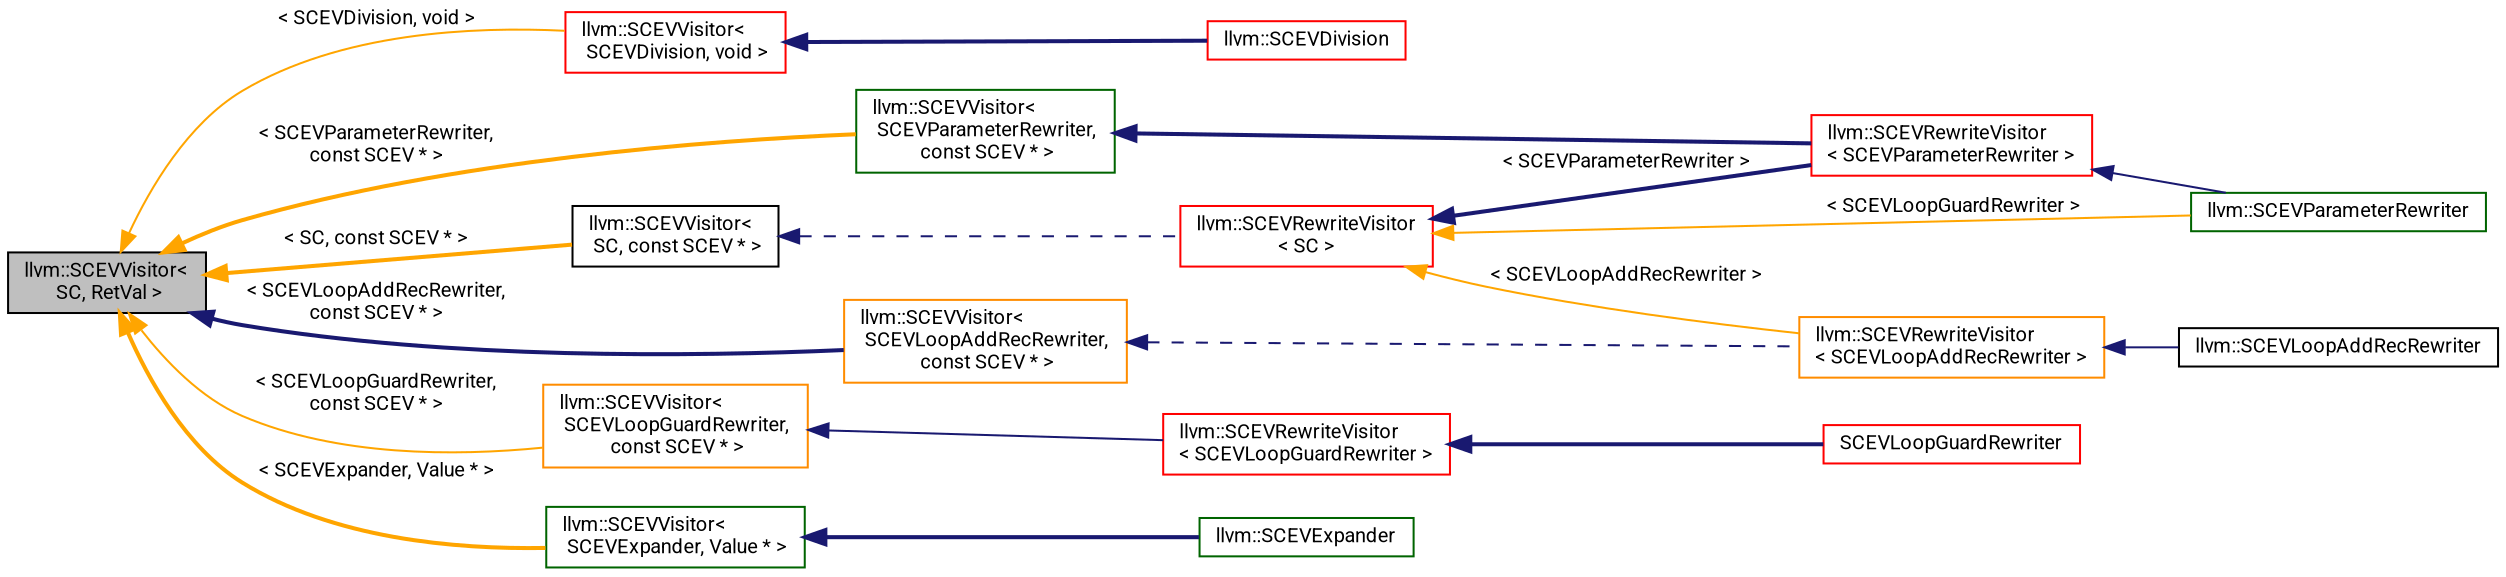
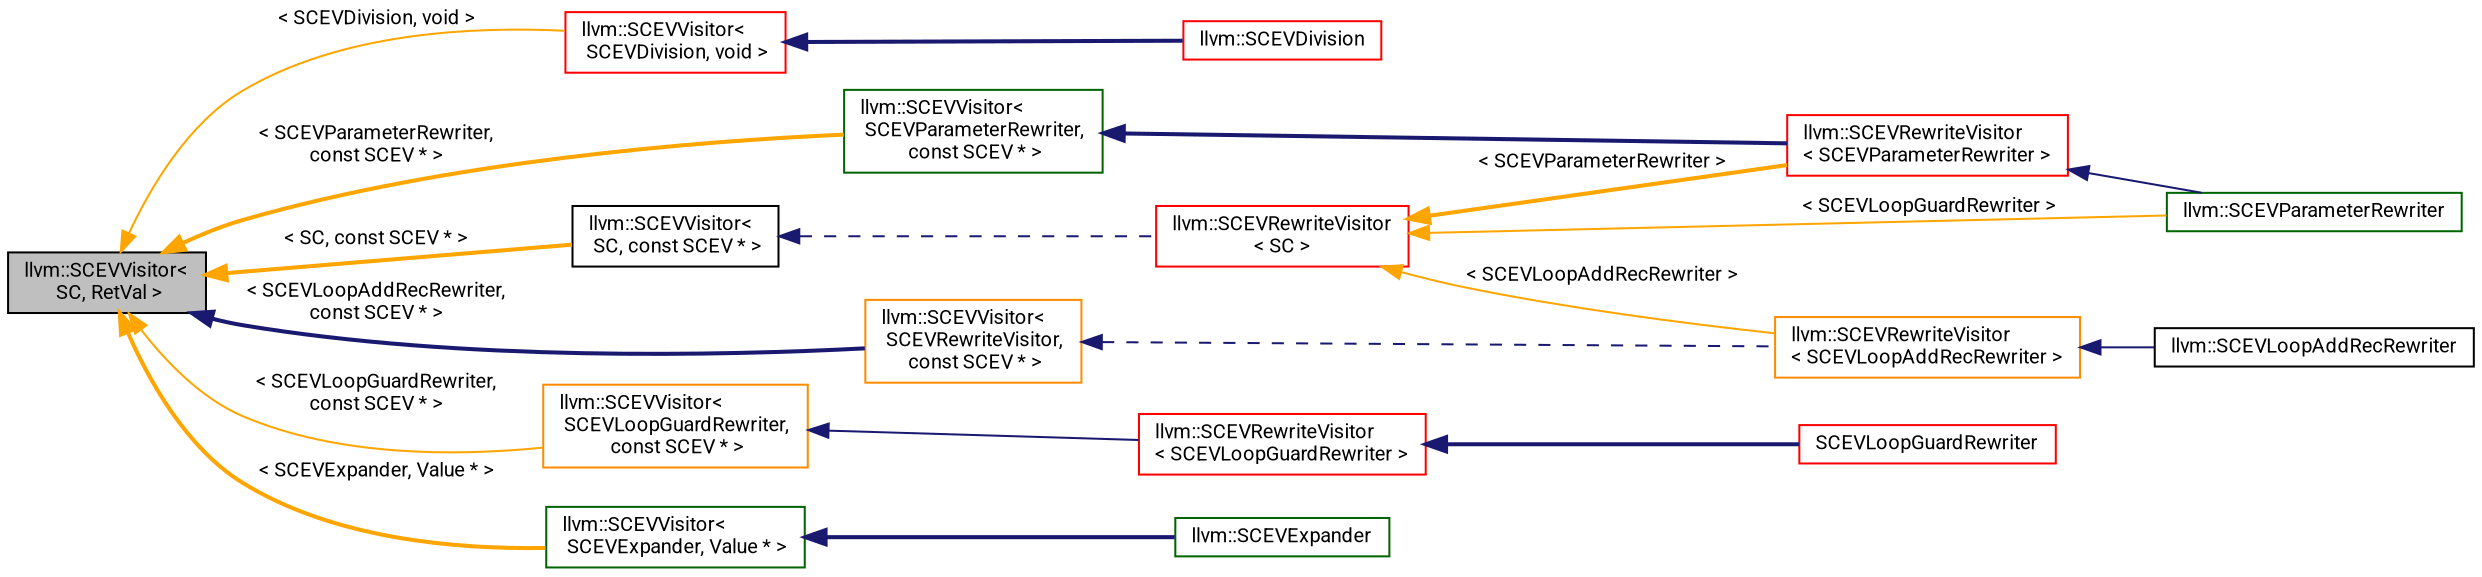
edge "llvm::SCEVRewriteVisitor < SCEVParameterRewriter >" -> "llvm::SCEVRewriteVisitor < SC >": color midnightblue -> orange
node "llvm::SCEVVisitor< SCEVLoopAddRecRewriter, const SCEV * >": label "llvm::SCEVVisitor< SCEVLoopAddRecRewriter, const SCEV * >" -> "llvm::SCEVVisitor< SCEVRewriteVisitor, const SCEV * >"
